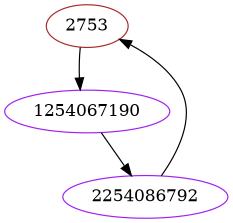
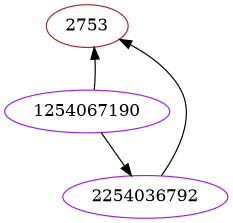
edge "2753" -> "1254067190": reversed
node "2254086792": label "2254086792" -> "2254036792"
